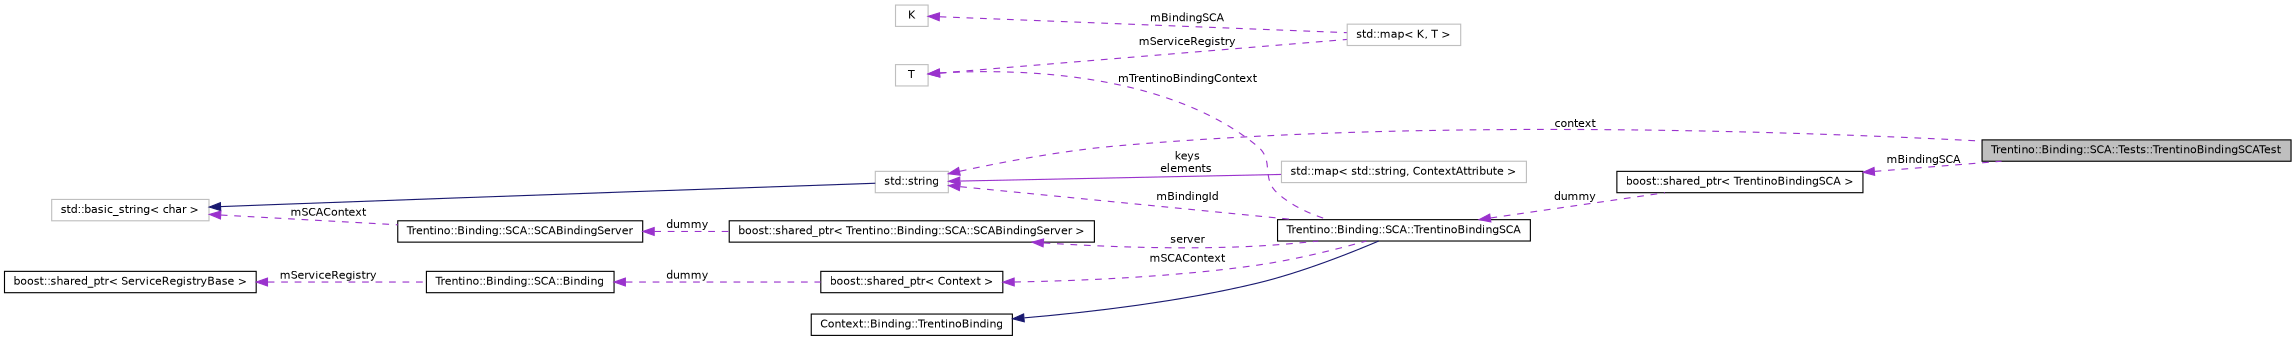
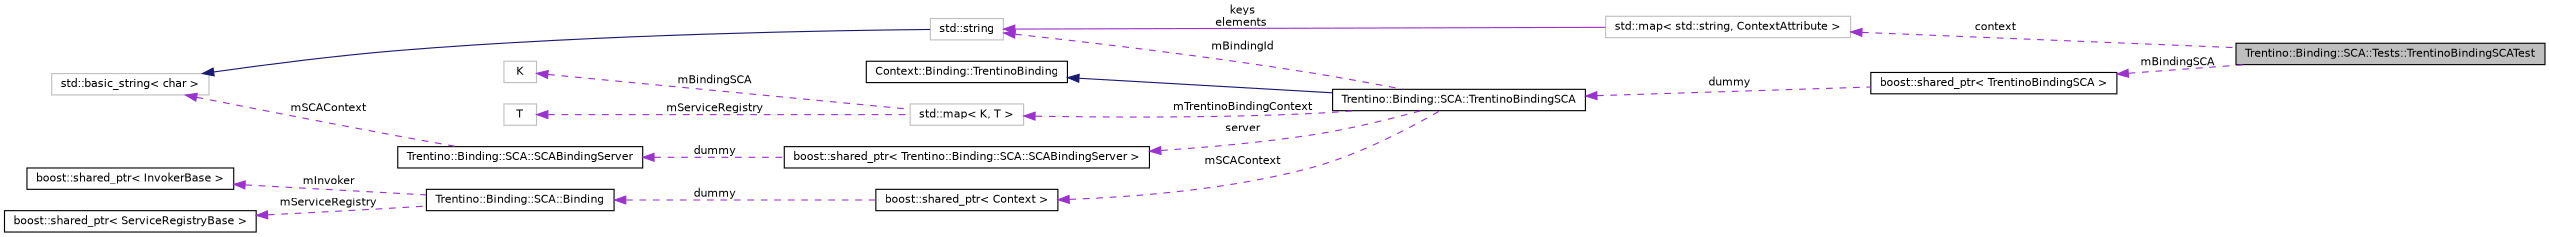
edge "Trentino::Binding::SCA::TrentinoBindingSCA" -> "T": now "Trentino::Binding::SCA::TrentinoBindingSCA" -> "std::map< K, T >"
edge "Trentino::Binding::SCA::Tests::TrentinoBindingSCATest" -> "std::string": now "Trentino::Binding::SCA::Tests::TrentinoBindingSCATest" -> "std::map< std::string, ContextAttribute >"
node "boost::shared_ptr< InvokerBase >": added
